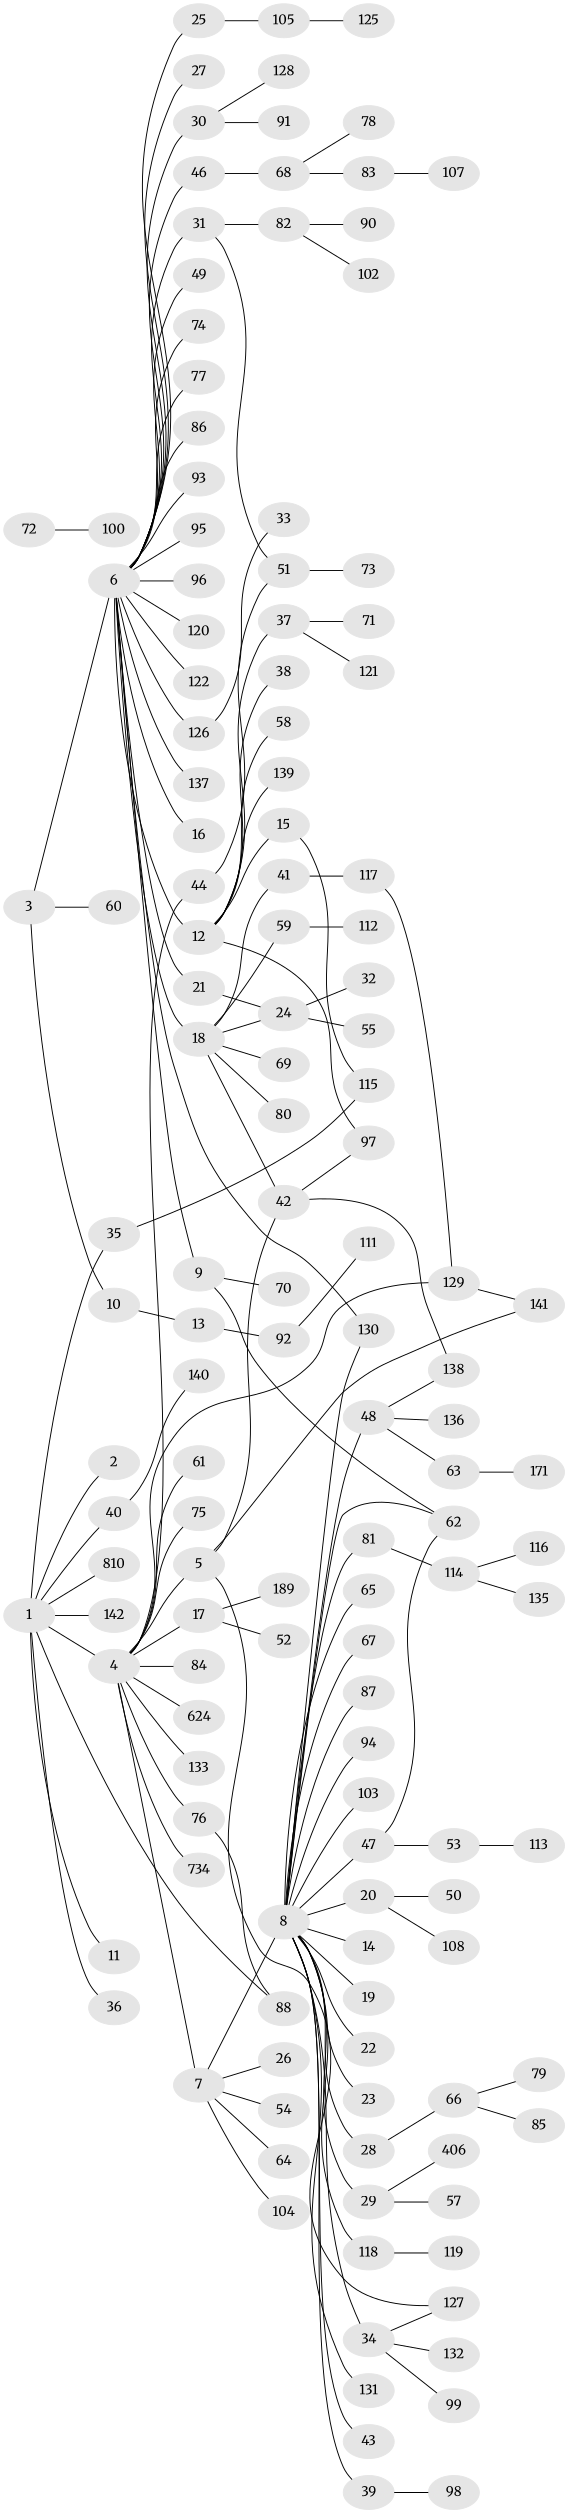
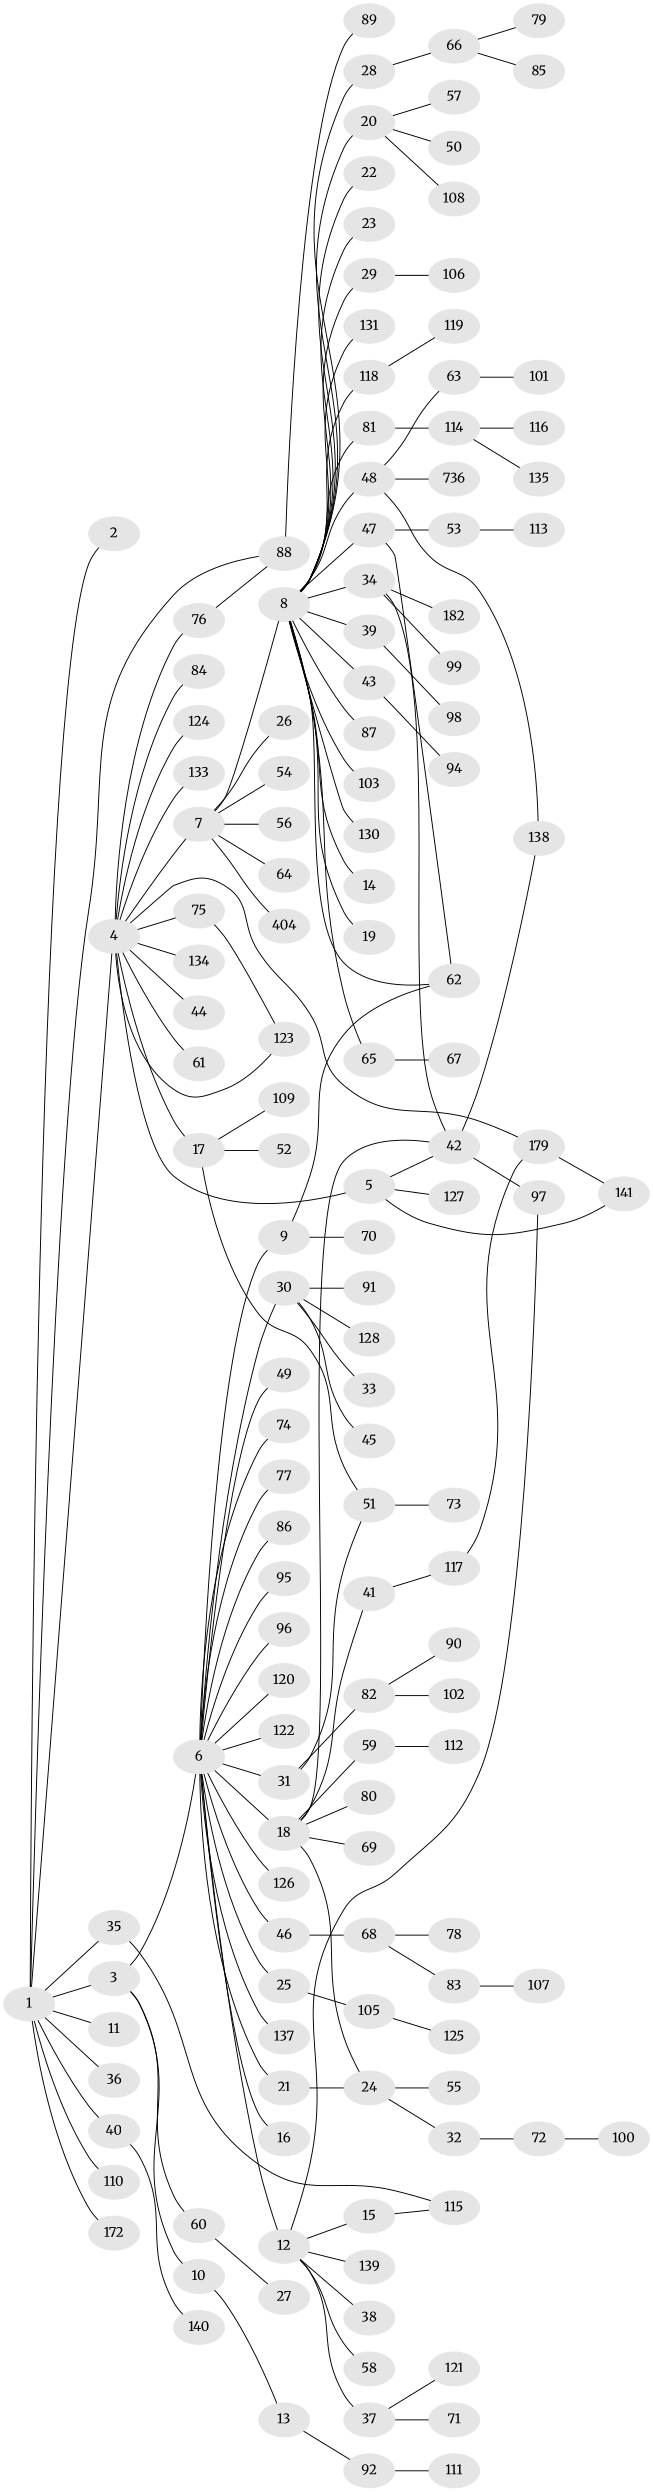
node "89": added
edge "27" -- "6": now "27" -- "60"
node "93": removed
edge "33" -- "126": now "33" -- "30"
edge "51" -- "44": now "51" -- "17"
node "56": added
edge "6" -- "130": removed
node "123": added
node "129": label "129" -> "179"
node "136": label "136" -> "736"
node "45": added
node "171": label "171" -> "101"
node "810": label "810" -> "110"
node "189": label "189" -> "109"
node "142": label "142" -> "172"
node "624": label "624" -> "124"
edge "67" -- "8": now "67" -- "65"
edge "94" -- "8": now "94" -- "43"
node "734": label "734" -> "134"
edge "3" -- "1": added
edge "32" -- "72": added
node "406": label "406" -> "106"
edge "29" -- "57": now "20" -- "57"
node "104": label "104" -> "404"
edge "127" -- "34": now "42" -- "34"
node "132": label "132" -> "182"
